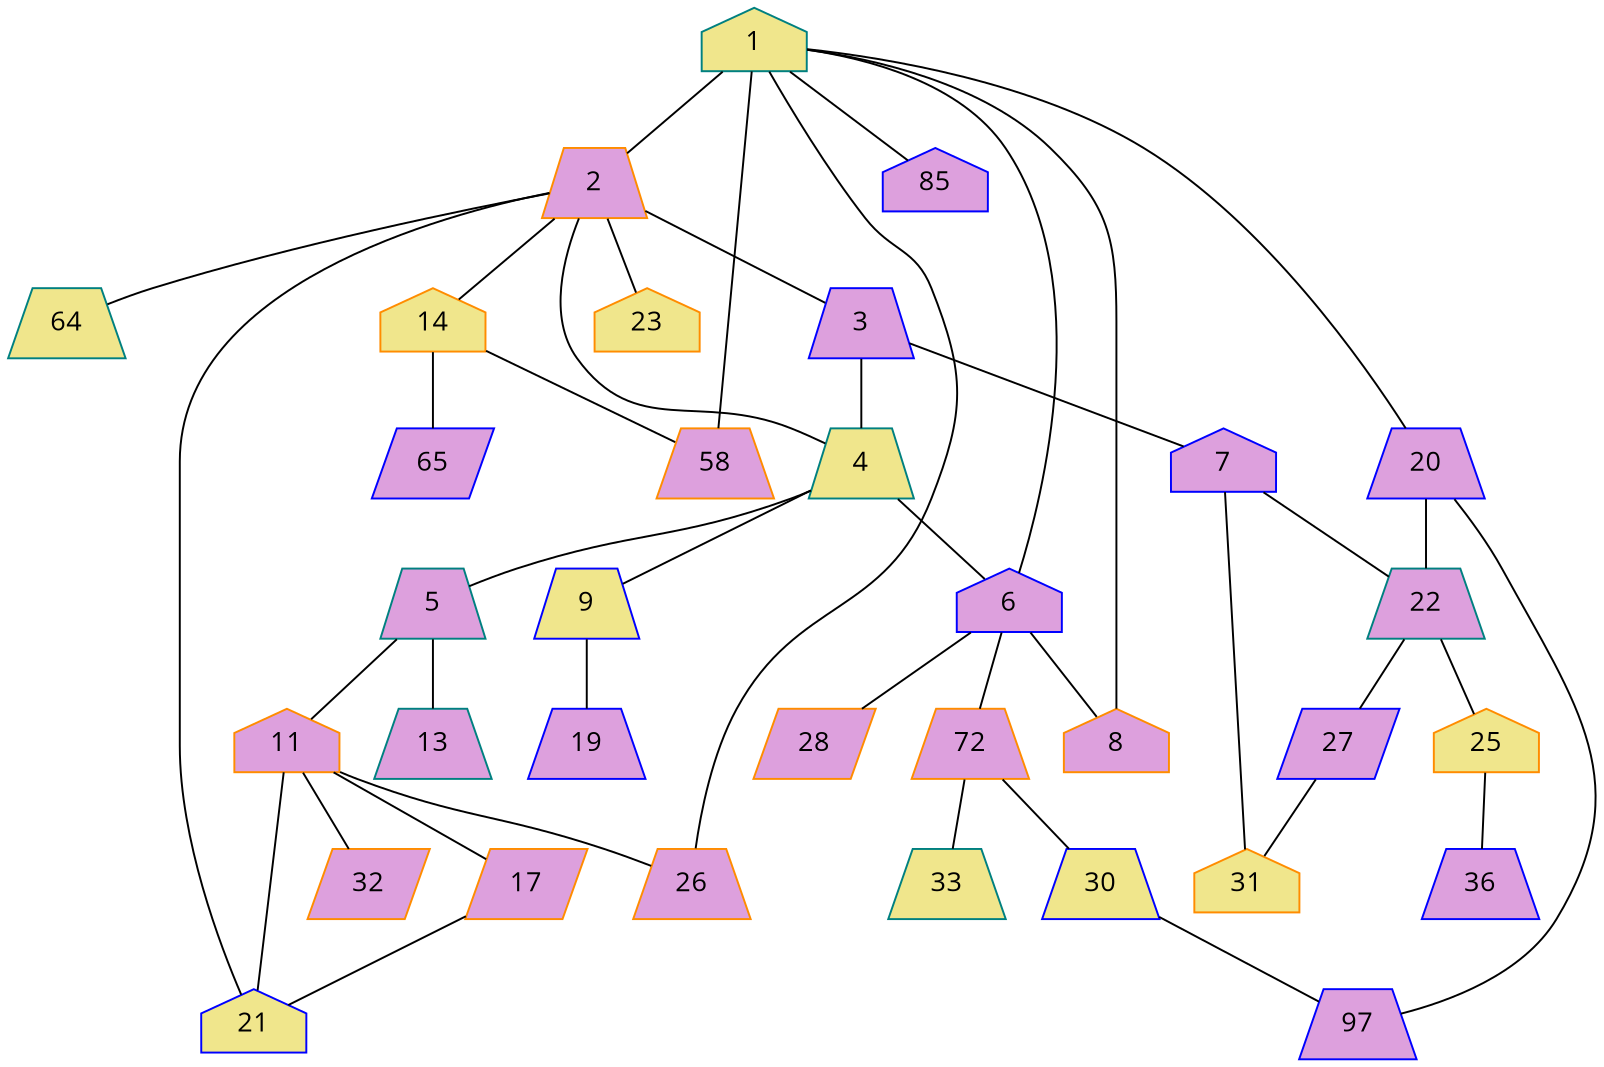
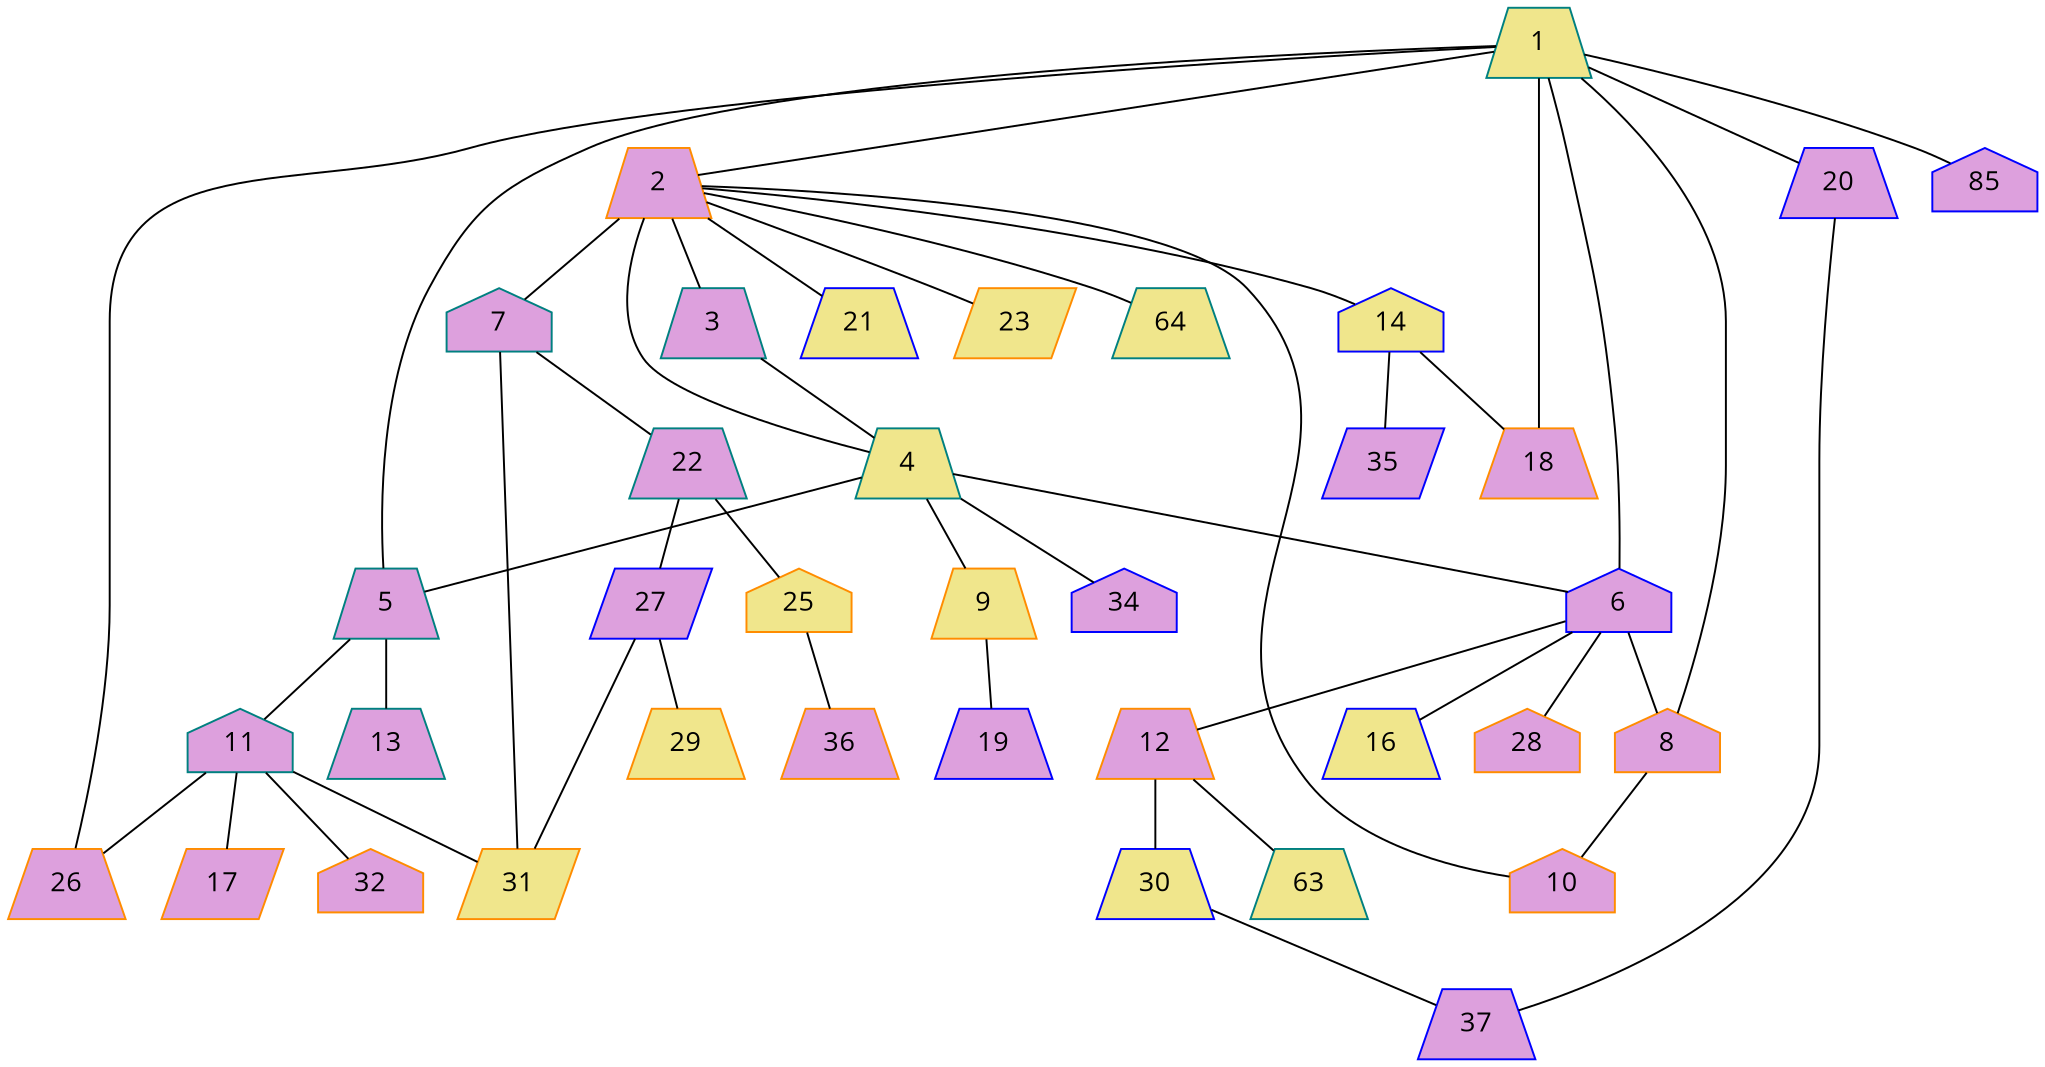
node "1": shape house -> trapezium
edge "1" -- "5": added
node "14": color darkorange -> blue
node "23": shape house -> parallelogram
node "3": color blue -> teal
edge "3" -- "7": now "2" -- "7"
node "65": label "65" -> "35"
node "58": label "58" -> "18"
node "7": color blue -> teal
edge "20" -- "22": removed
node "9": color blue -> darkorange
node "34": added
node "11": color darkorange -> teal
node "29": added
node "28": shape parallelogram -> house
node "72": label "72" -> "12"
node "16": added
edge "11" -- "21": now "11" -- "31"
node "32": shape parallelogram -> house
node "33": label "33" -> "63"
node "31": shape house -> parallelogram
node "36": color blue -> darkorange
node "10": added
edge "17" -- "21": removed
node "21": shape house -> trapezium
node "97": label "97" -> "37"
